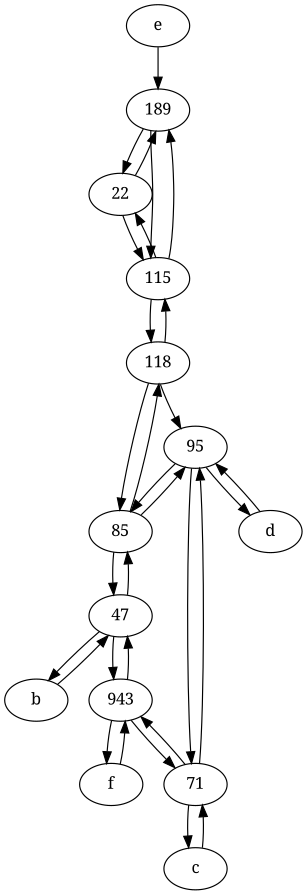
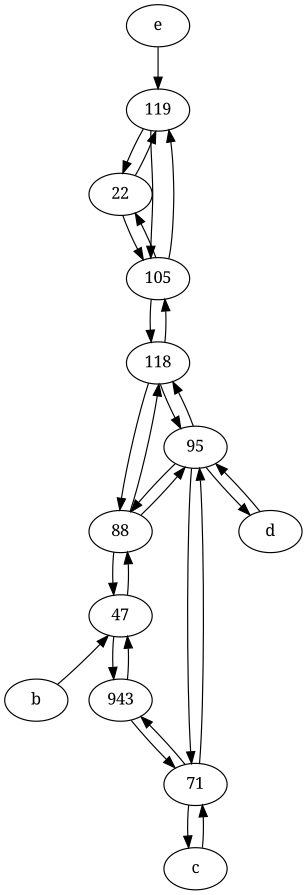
node "189": label "189" -> "119"
node "115": label "115" -> "105"
edge "95" -> "118": added
node "85": label "85" -> "88"
edge "47" -> "b": removed
node "f": removed
